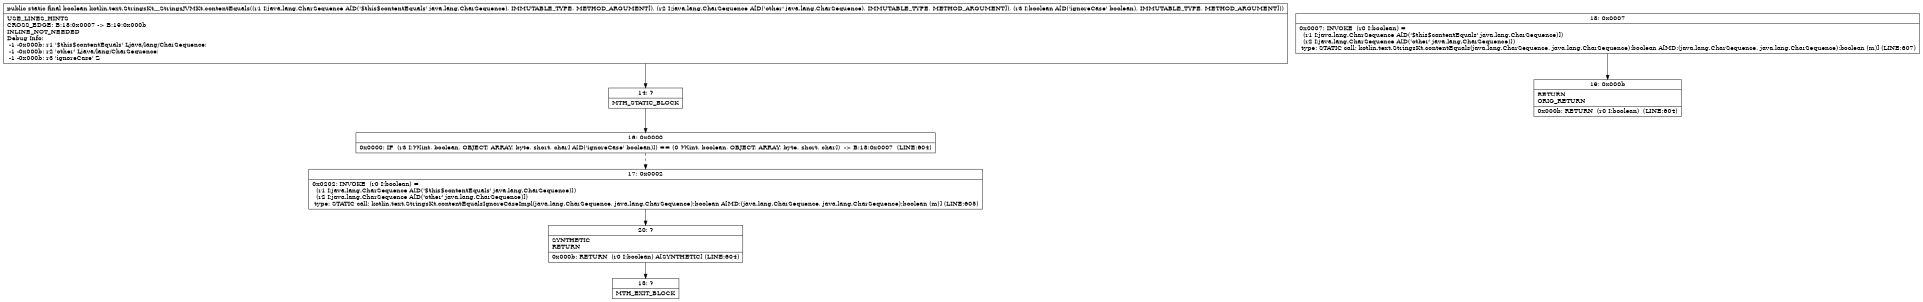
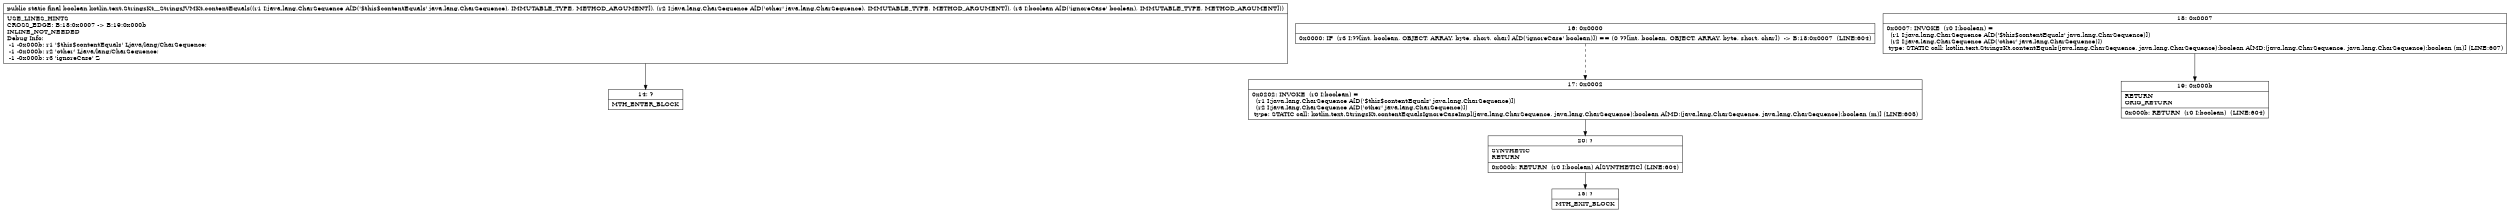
node "14: ?": text "MTH_STATIC_BLOCK" -> "MTH_ENTER_BLOCK"
edge "14: ?" -> "16: 0x0000": removed
